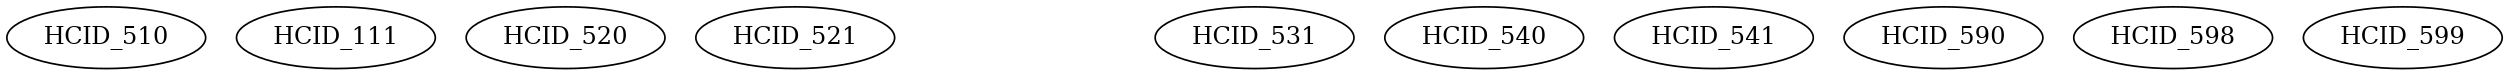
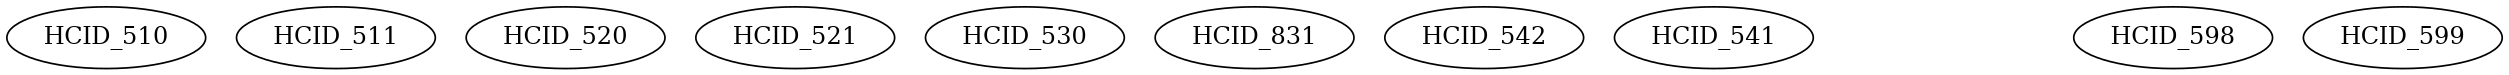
node "HCID_111": label "HCID_111" -> "HCID_511"
node "HCID_530": added
node "HCID_531": label "HCID_531" -> "HCID_831"
node "HCID_540": label "HCID_540" -> "HCID_542"
node "HCID_590": removed
